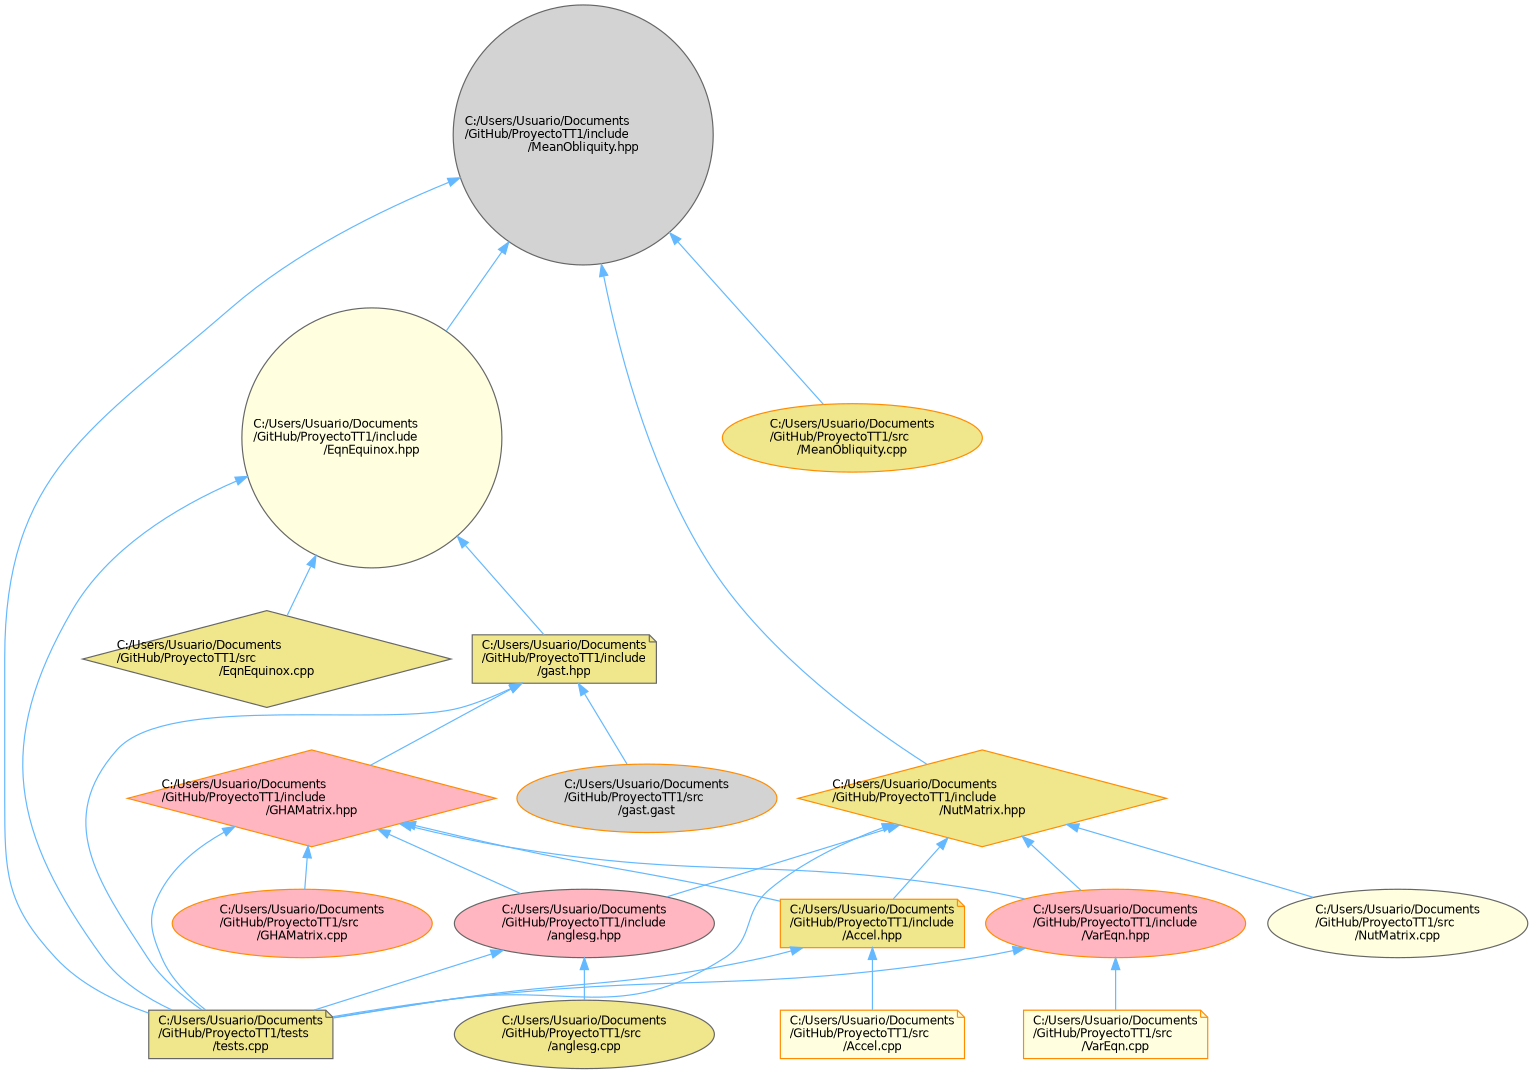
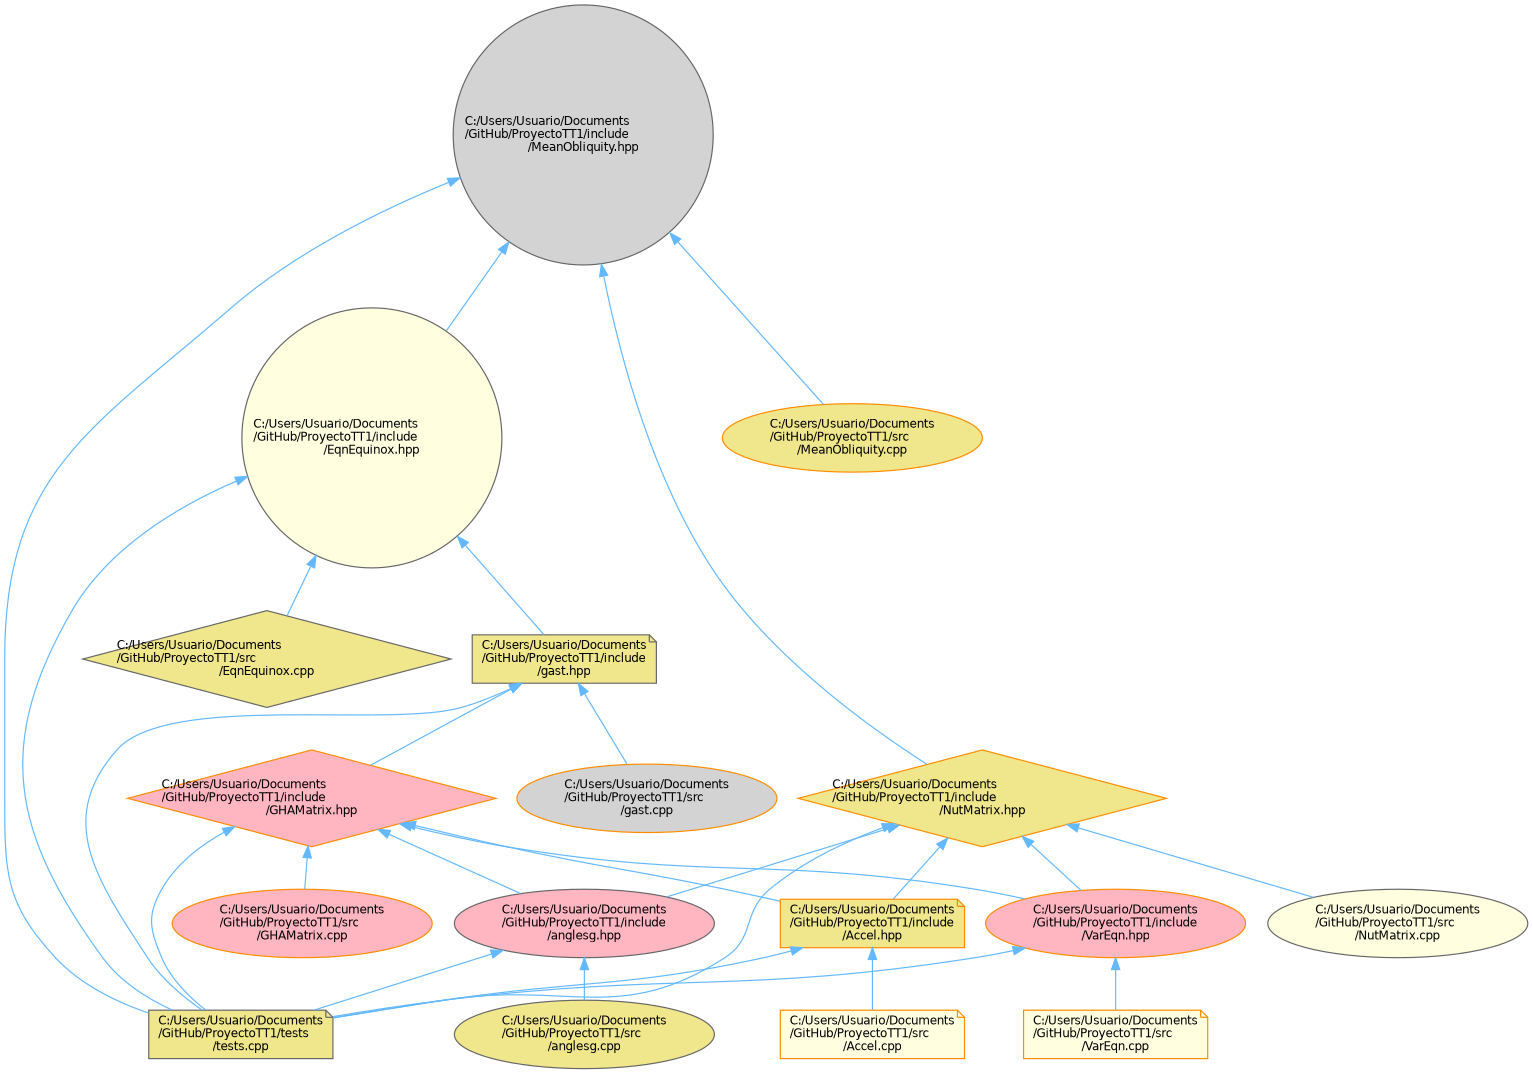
node "C:/Users/Usuario/Documents /GitHub/ProyectoTT1/src /gast.gast": label "C:/Users/Usuario/Documents /GitHub/ProyectoTT1/src /gast.gast" -> "C:/Users/Usuario/Documents /GitHub/ProyectoTT1/src /gast.cpp"
